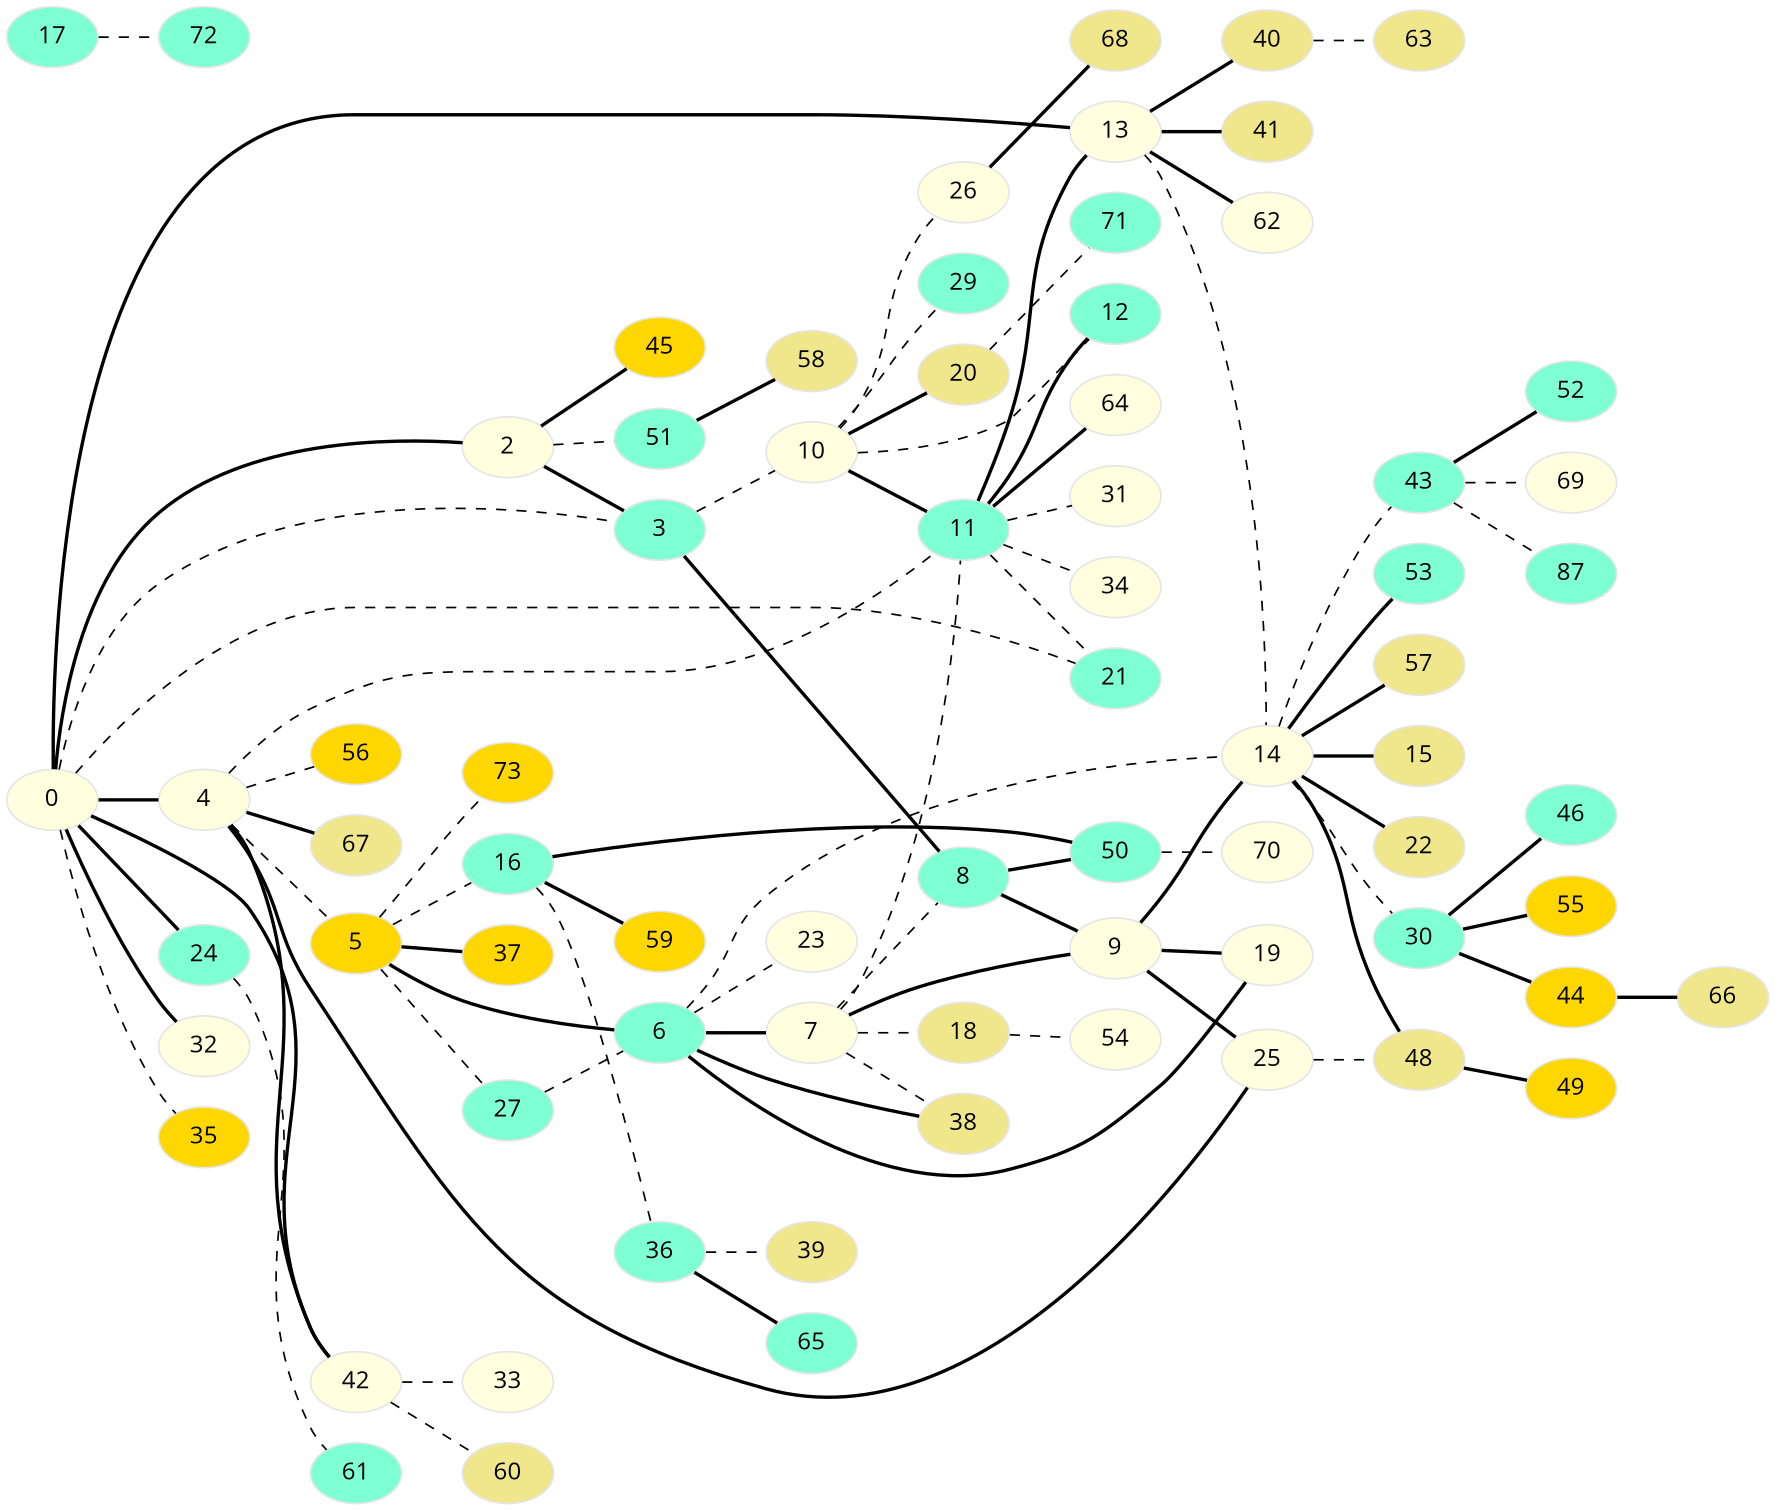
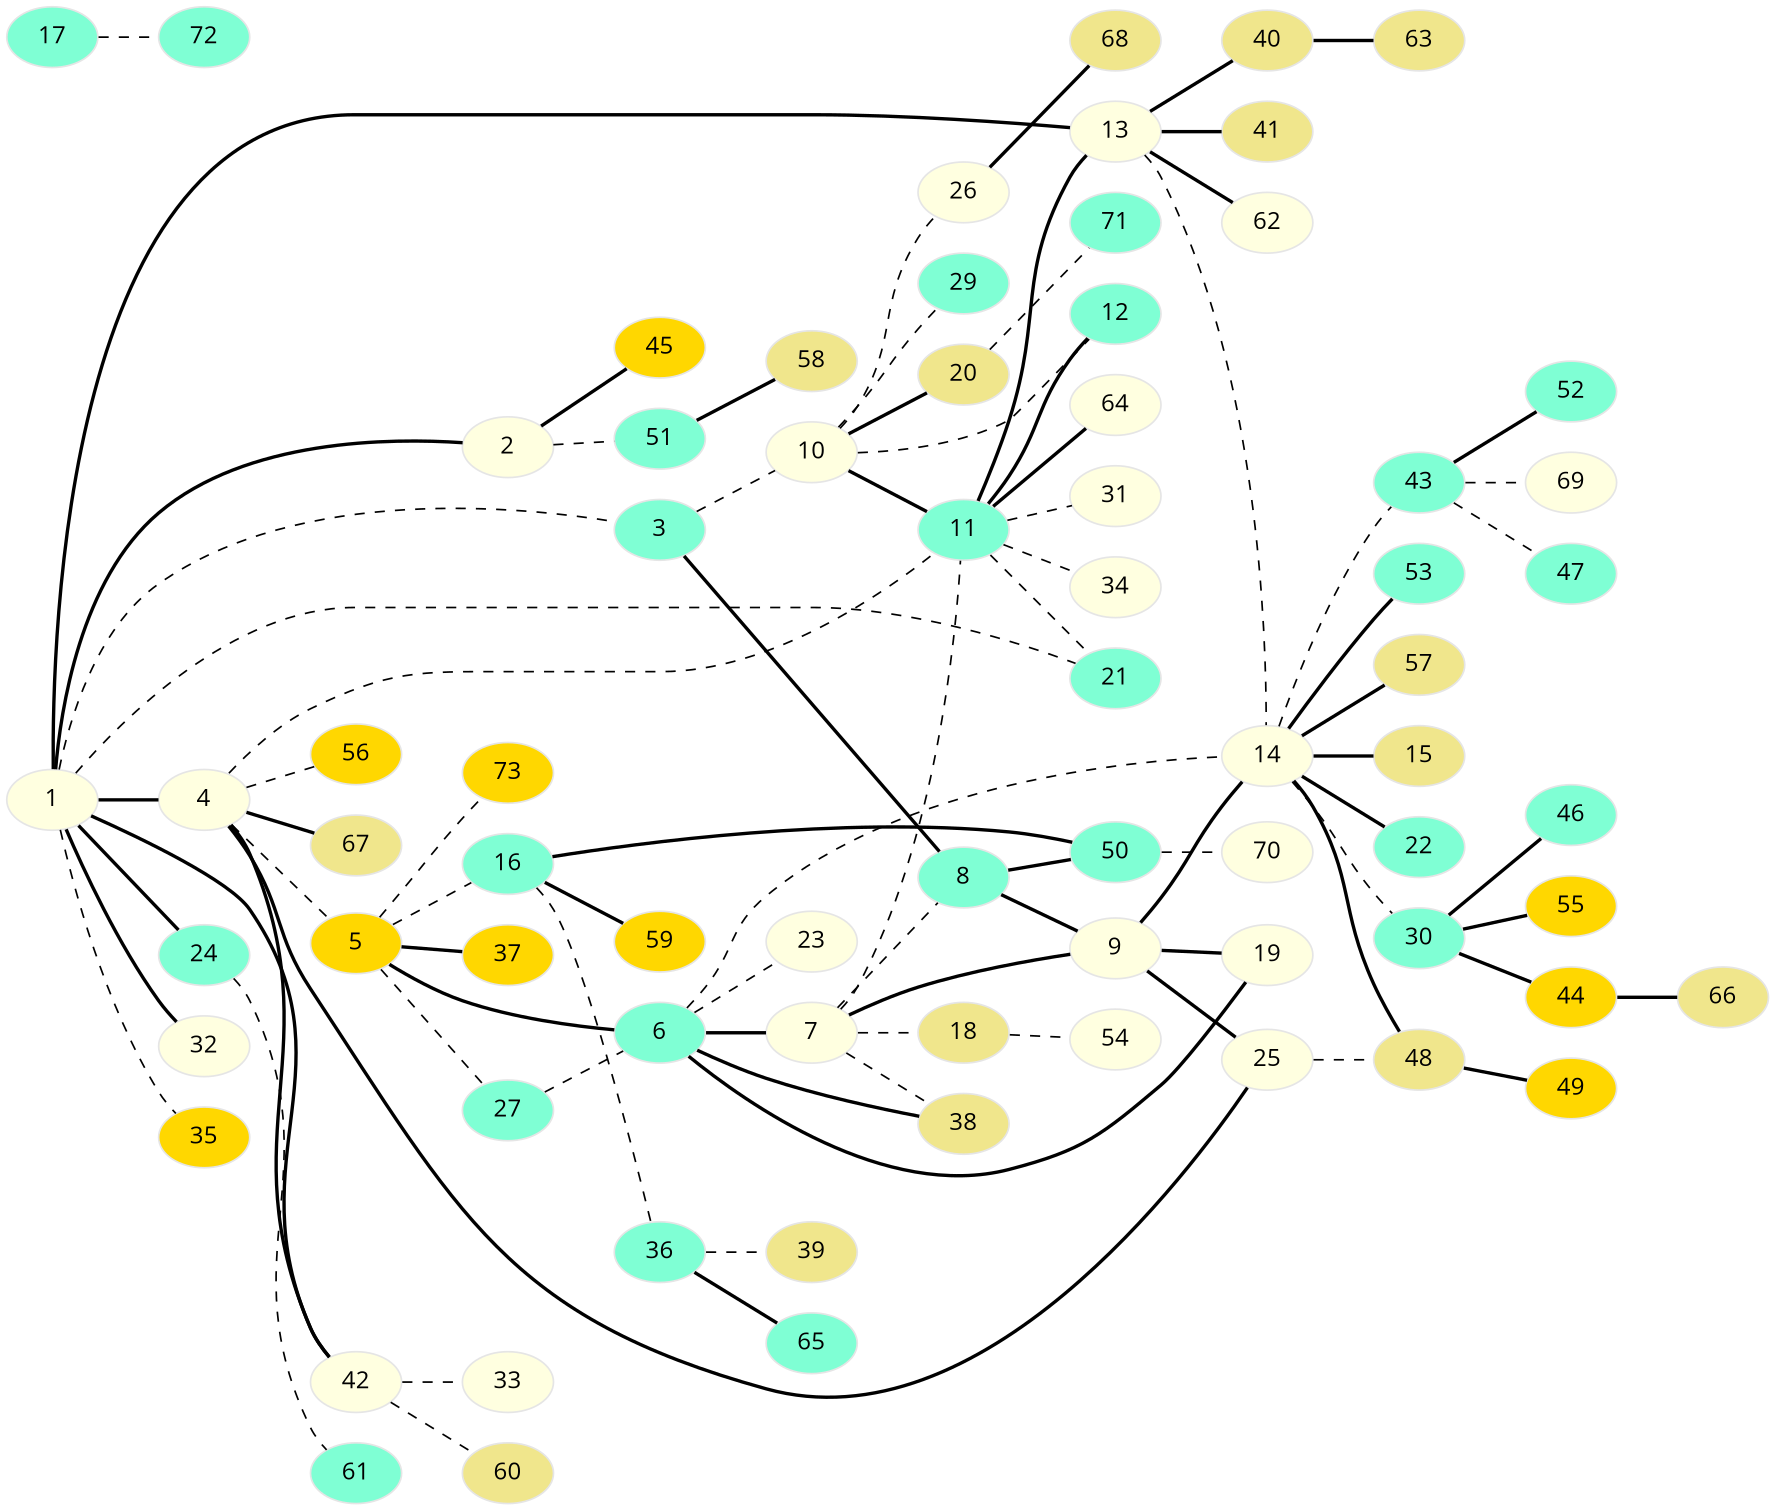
edge "40" -- "63": style dashed -> bold
edge "2" -- "3": removed
node "87": label "87" -> "47"
node "0": label "0" -> "1"
node "22": fillcolor khaki -> aquamarine
